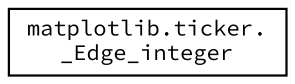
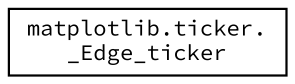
node "matplotlib.ticker. _Edge_integer": label "matplotlib.ticker. _Edge_integer" -> "matplotlib.ticker. _Edge_ticker"
